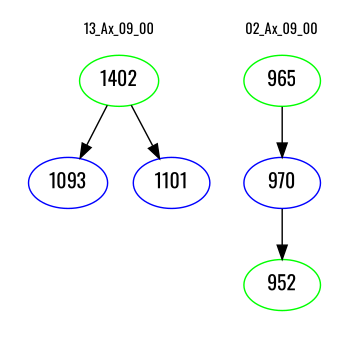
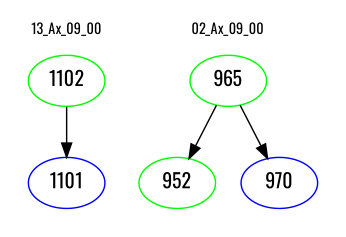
node "1402": label "1402" -> "1102"
node "1093": removed
edge "970" -> "952": now "965" -> "952"
